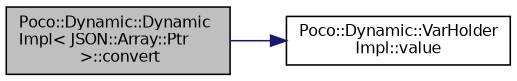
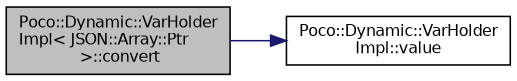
node "Poco::Dynamic::Dynamic Impl< JSON::Array::Ptr >::convert": label "Poco::Dynamic::Dynamic Impl< JSON::Array::Ptr >::convert" -> "Poco::Dynamic::VarHolder Impl< JSON::Array::Ptr >::convert"
